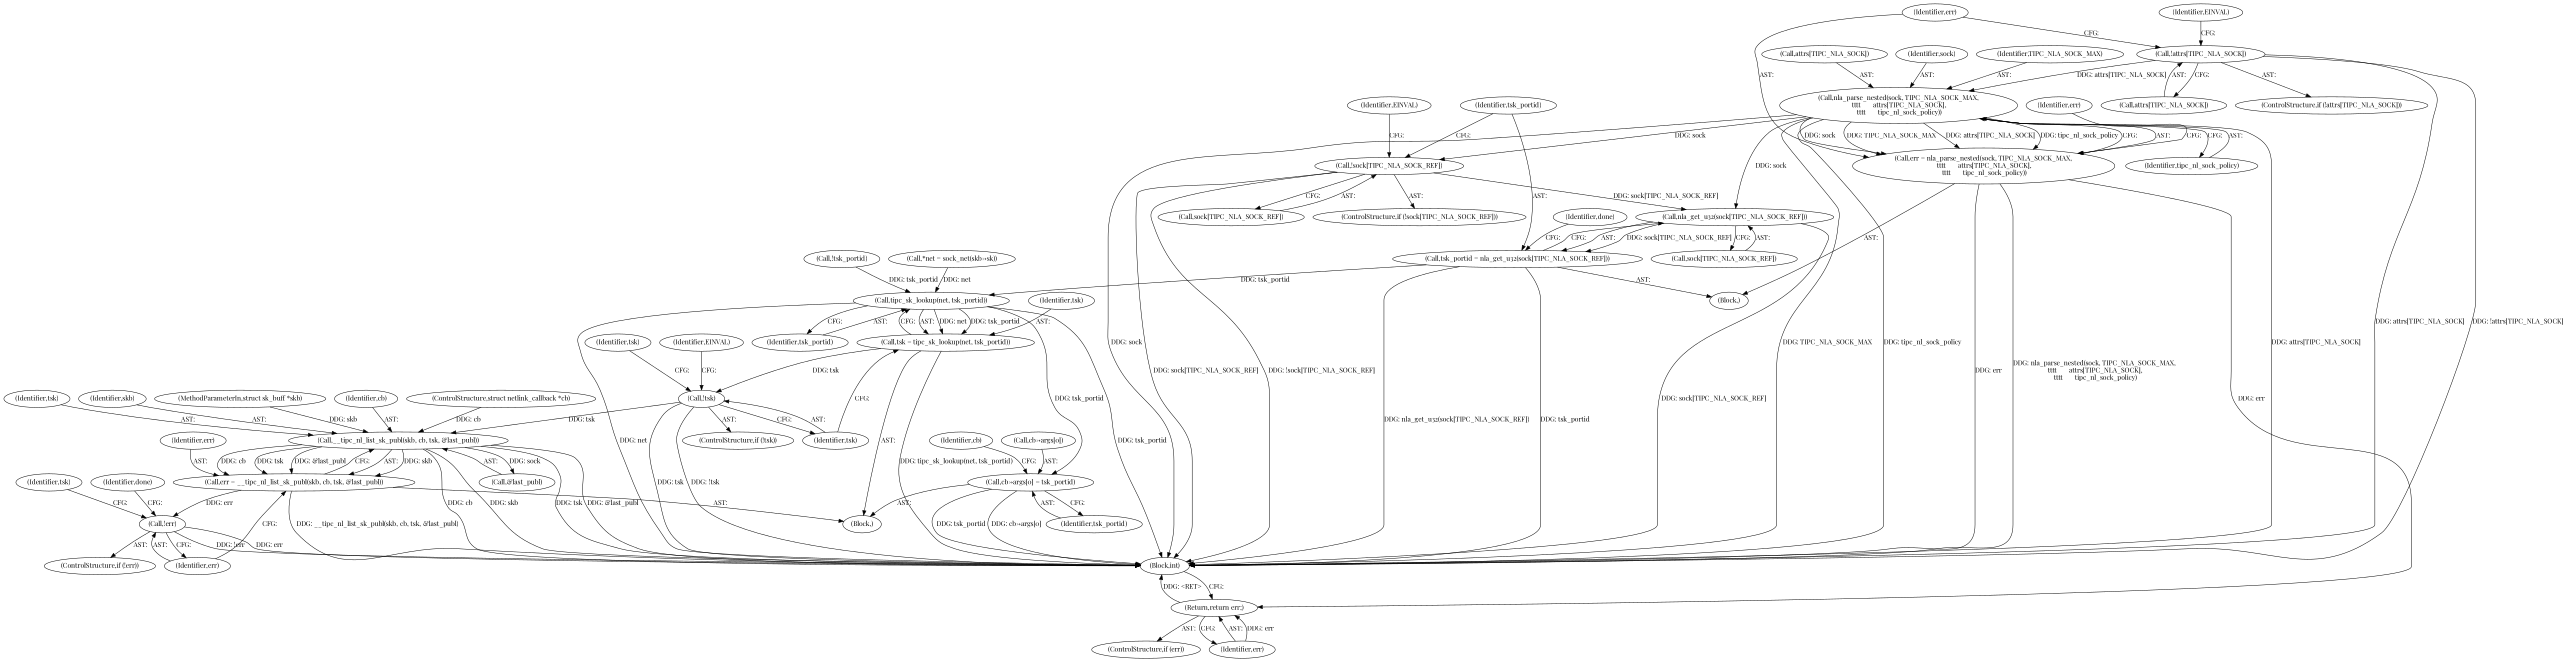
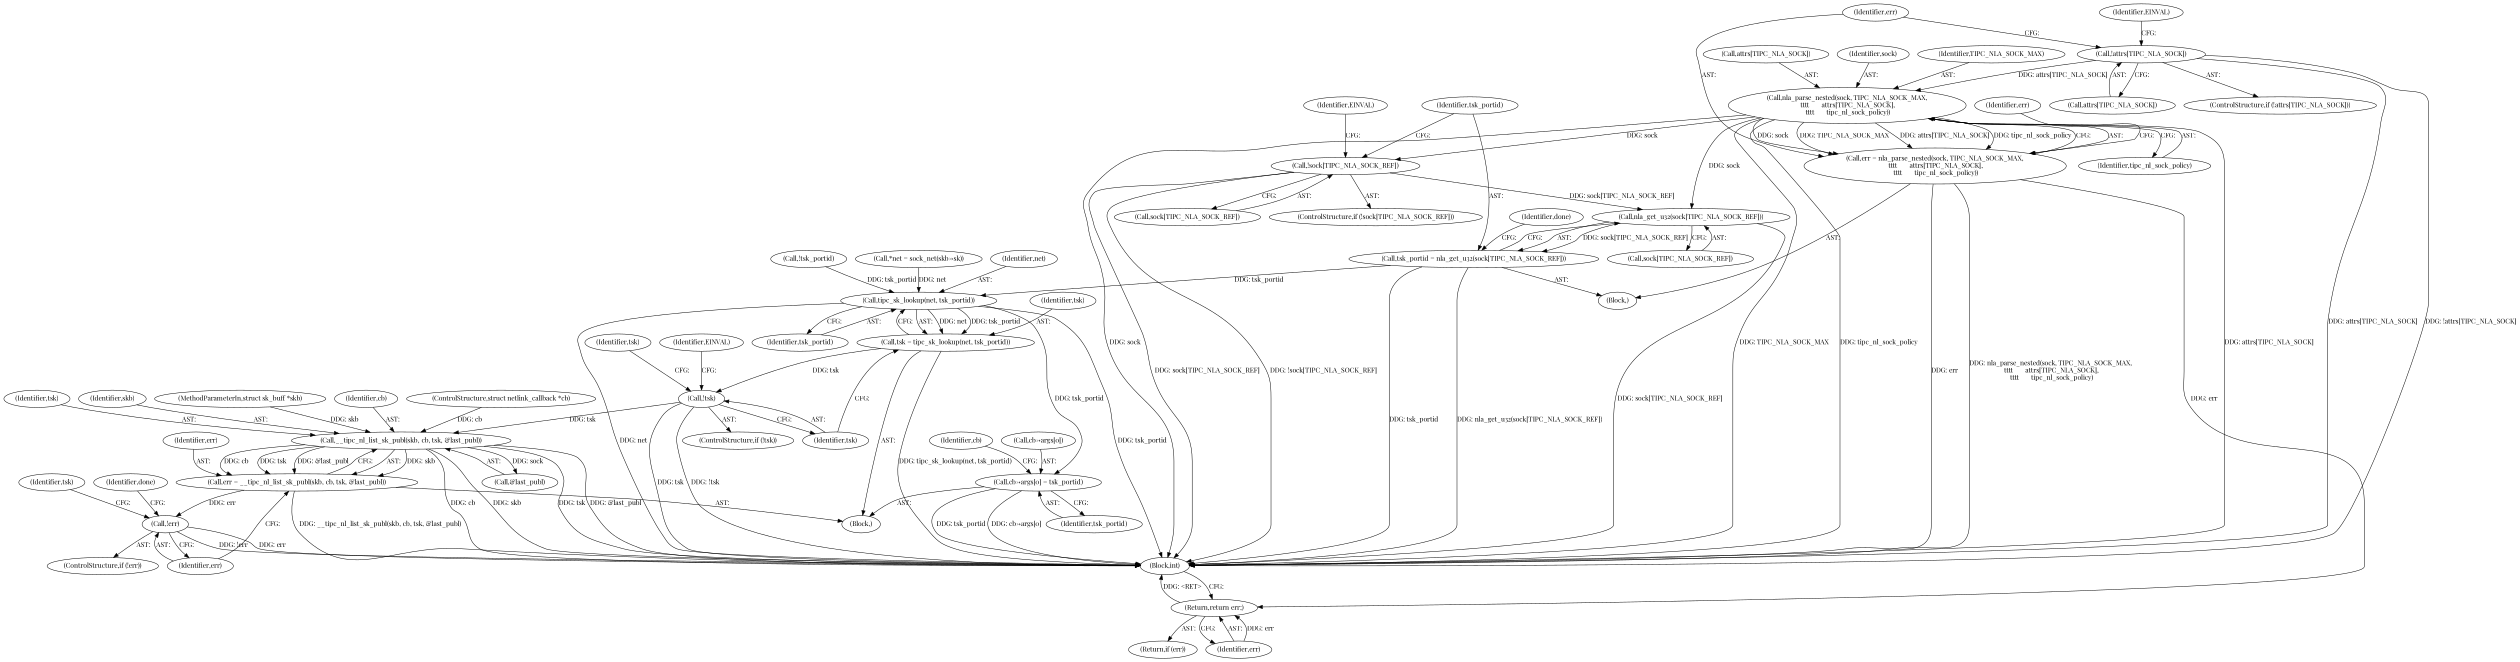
node "(Identifier,net)": added
node "(ControlStructure,if (err))": label "(ControlStructure,if (err))" -> "(Return,if (err))"
